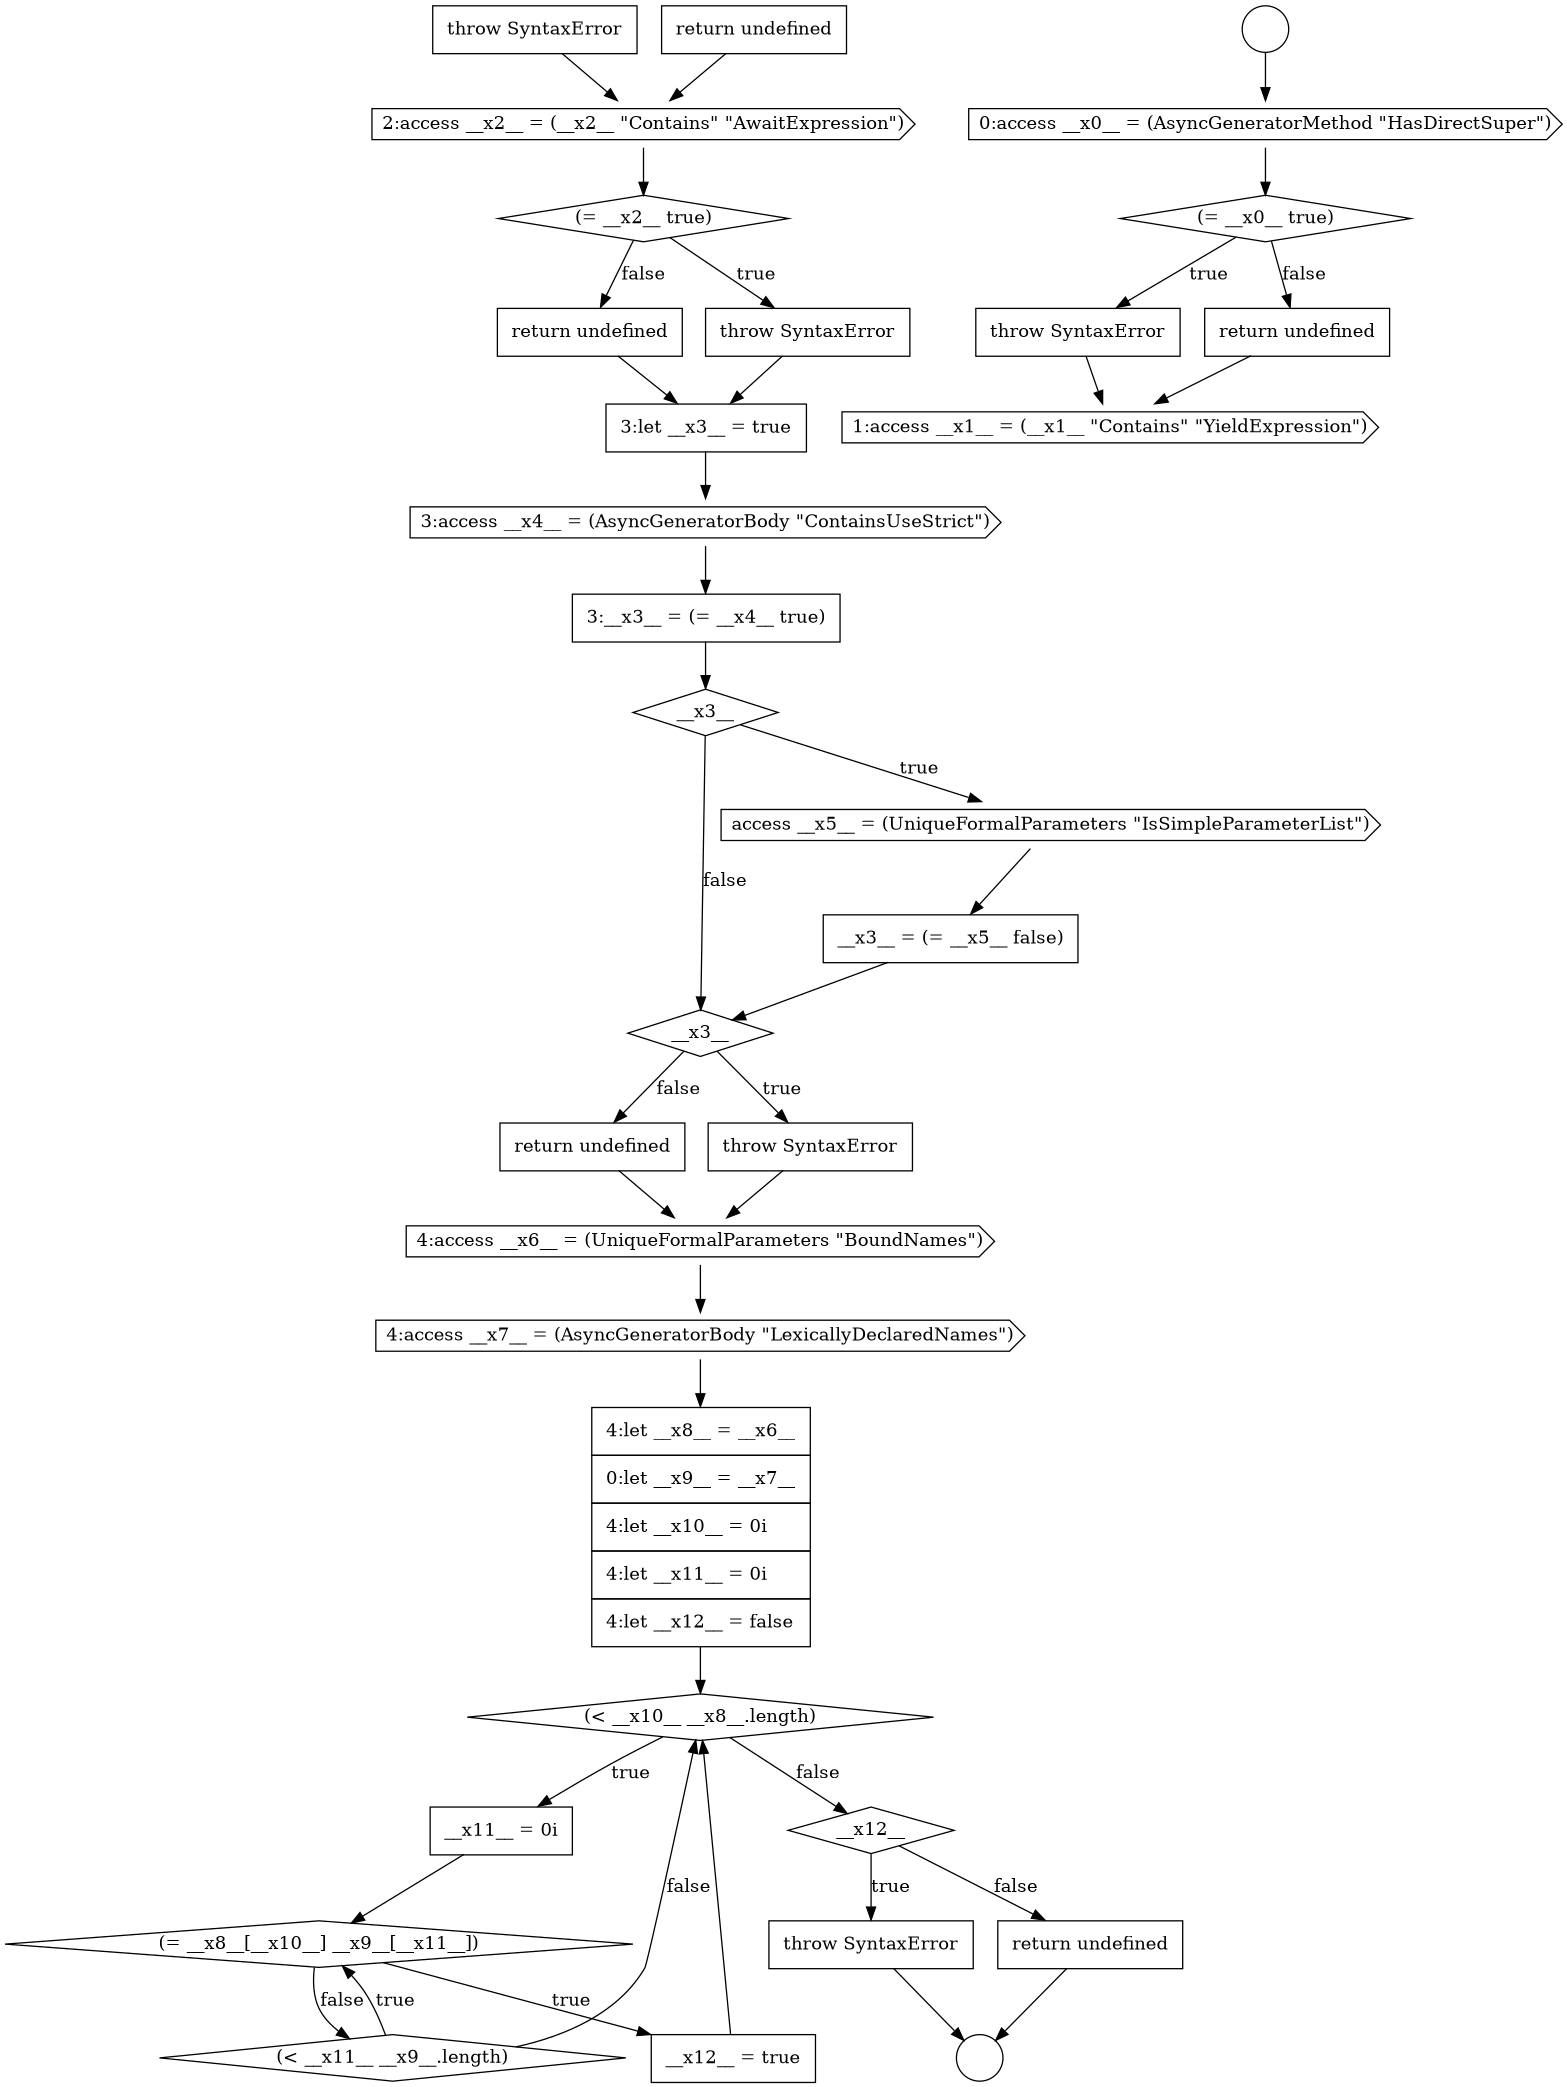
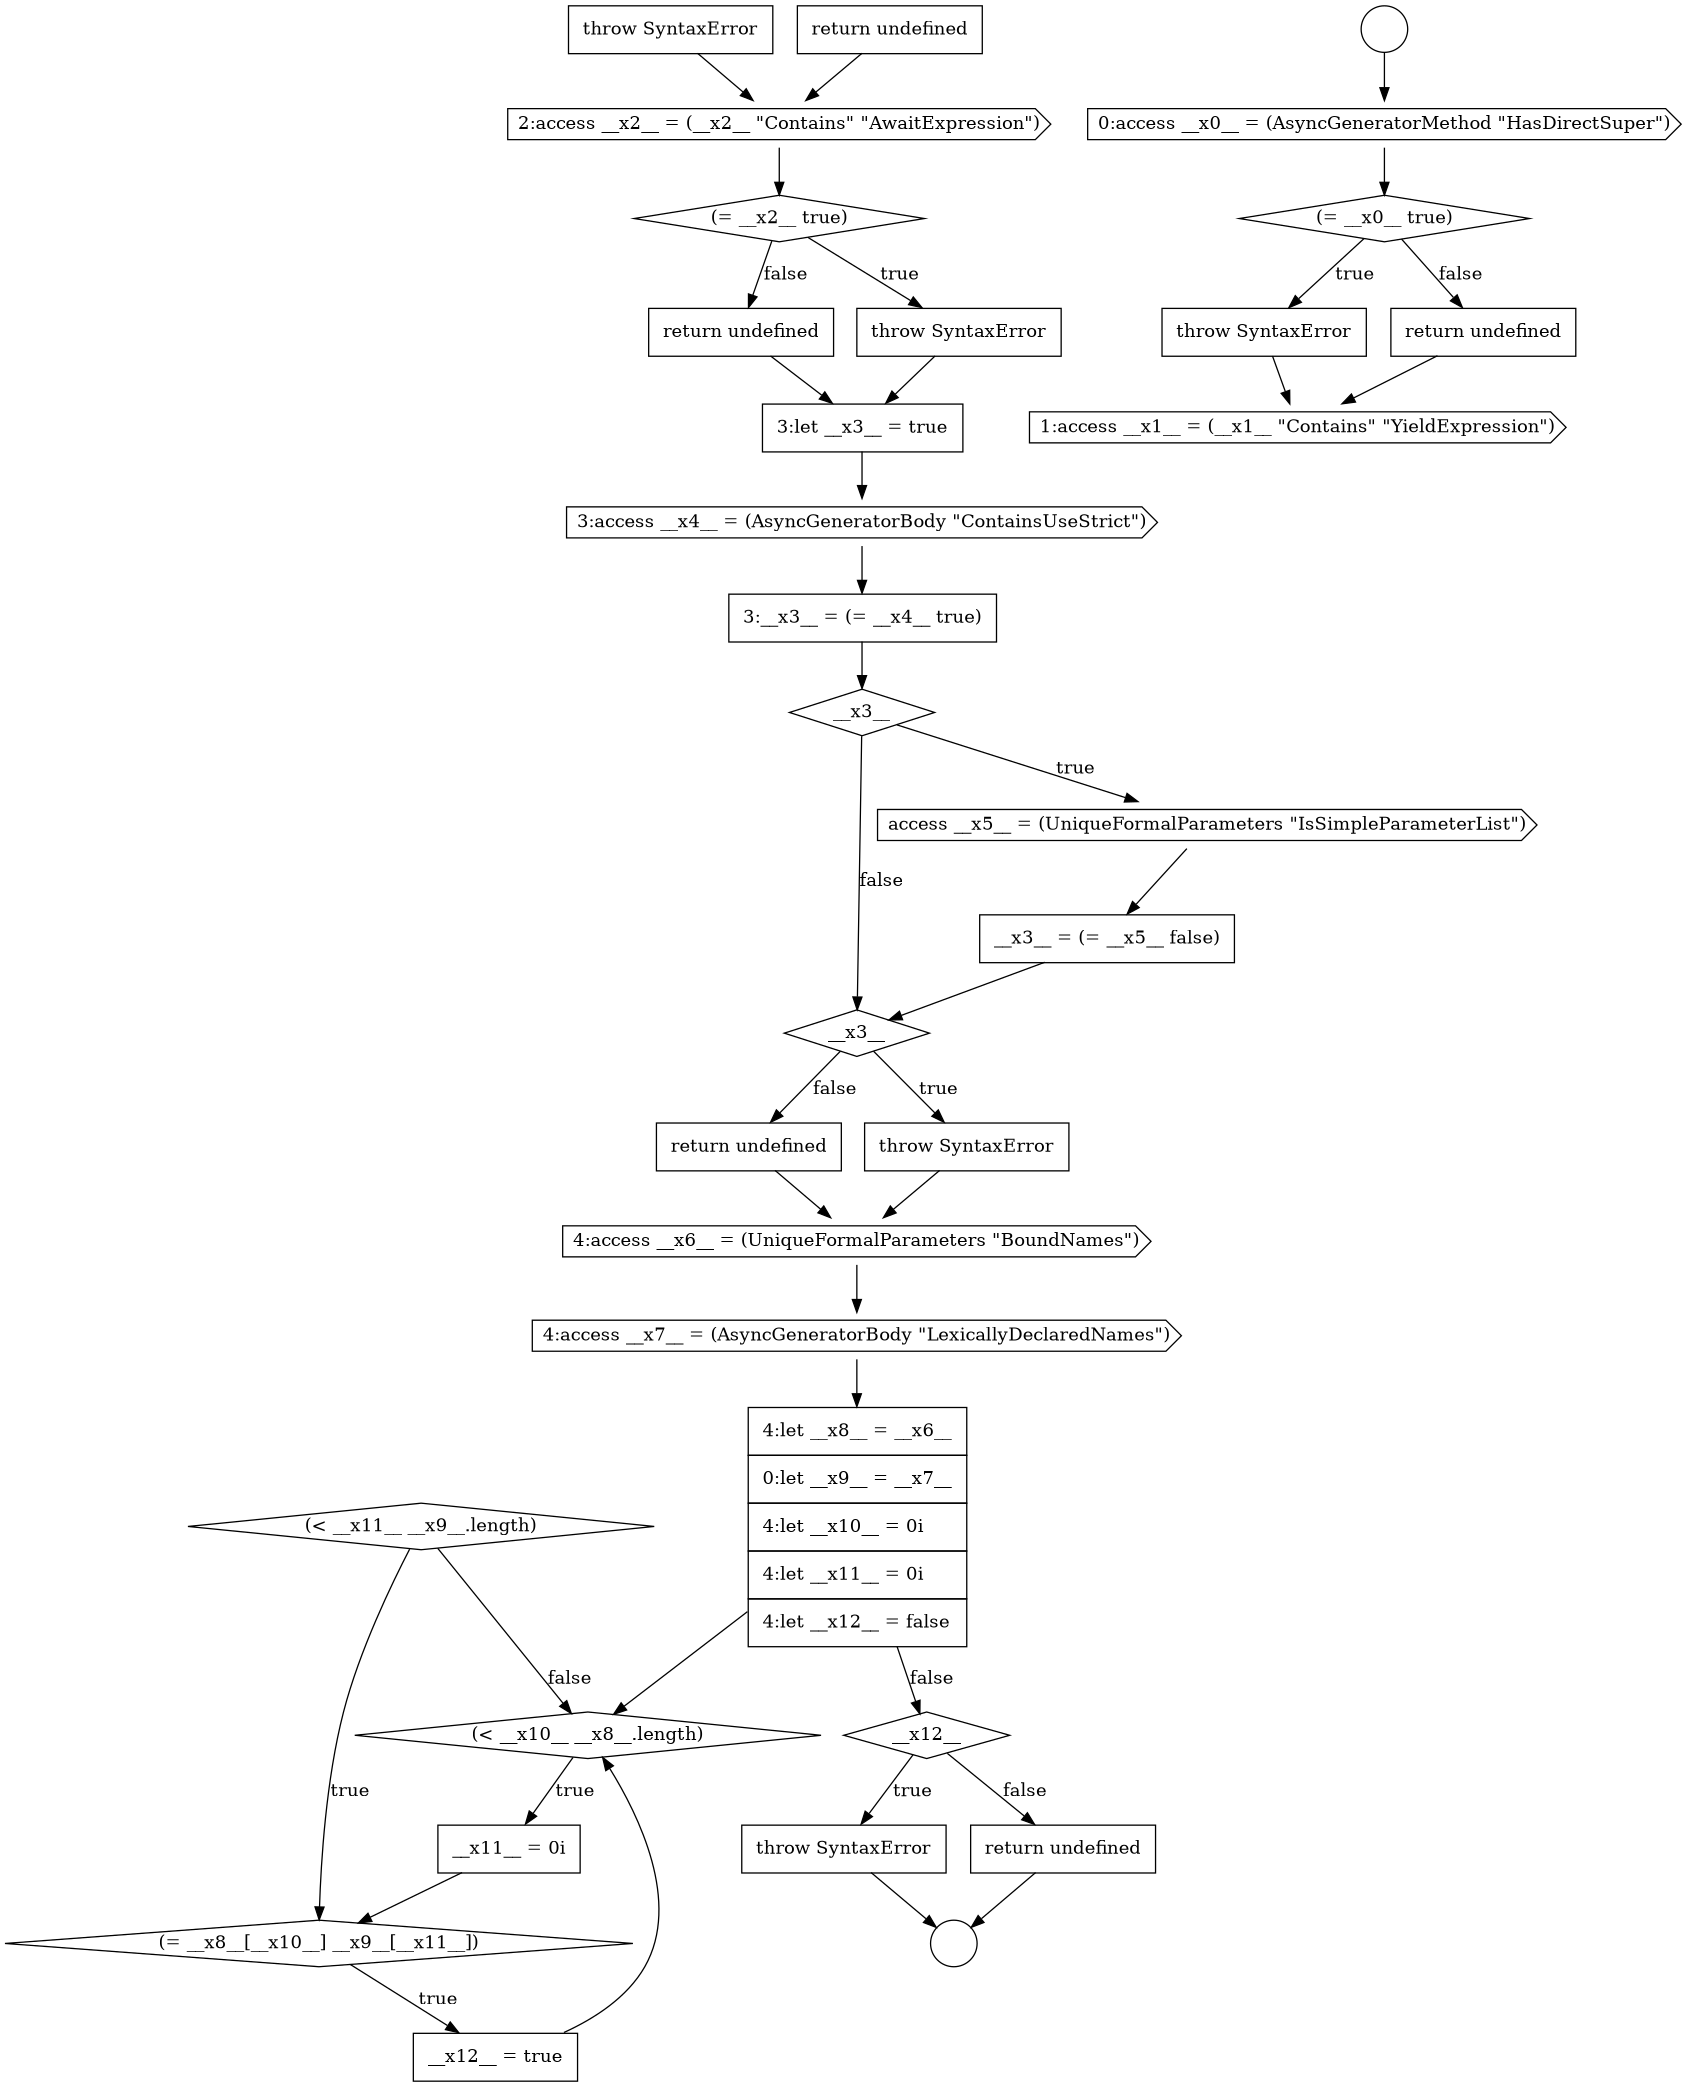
edge "(< __x10__ __x8__.length)" -> "__x12__": now "4:let __x8__ = __x6__" -> "__x12__"
edge "(= __x8__[__x10__] __x9__[__x11__])" -> "(< __x11__ __x9__.length)": removed, label "false"
